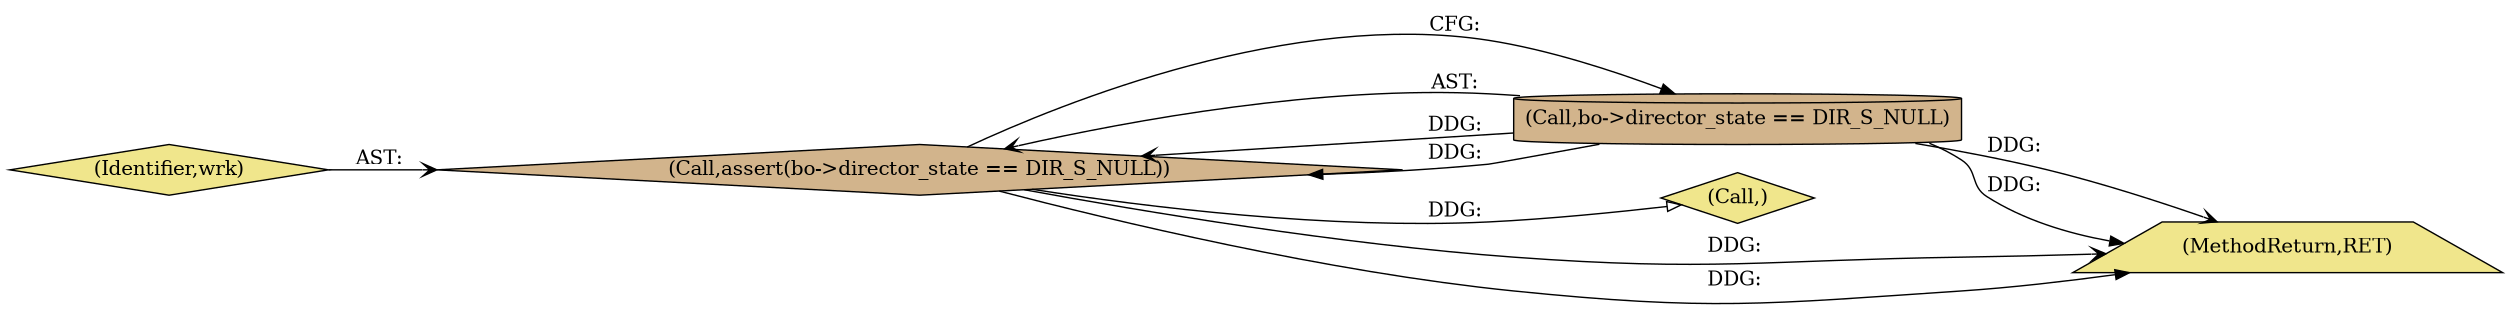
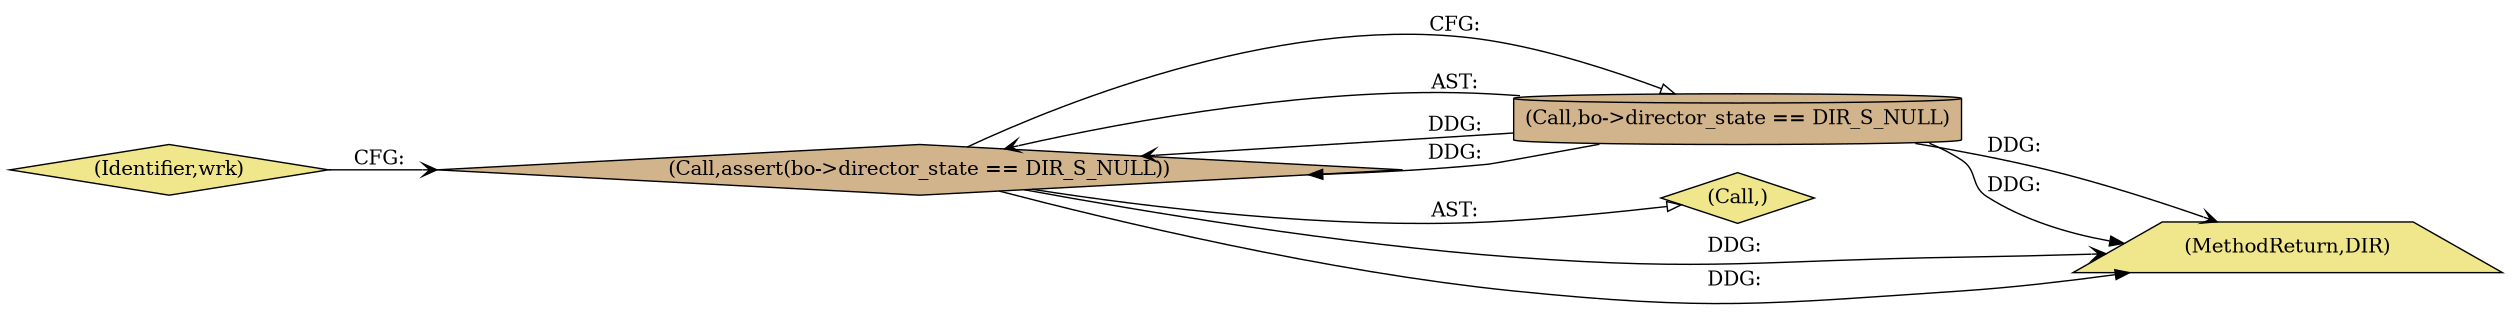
edge "(Call,assert(bo->director_state == DIR_S_NULL))" -> "(Call,bo->director_state == DIR_S_NULL)": arrowhead normal -> onormal
edge "(Identifier,wrk)" -> "(Call,assert(bo->director_state == DIR_S_NULL))": label "AST: " -> "CFG: "
edge "(Call,assert(bo->director_state == DIR_S_NULL))" -> "(Call,)": label "DDG: " -> "AST: "
node "(MethodReturn,RET)": label "(MethodReturn,RET)" -> "(MethodReturn,DIR)"
